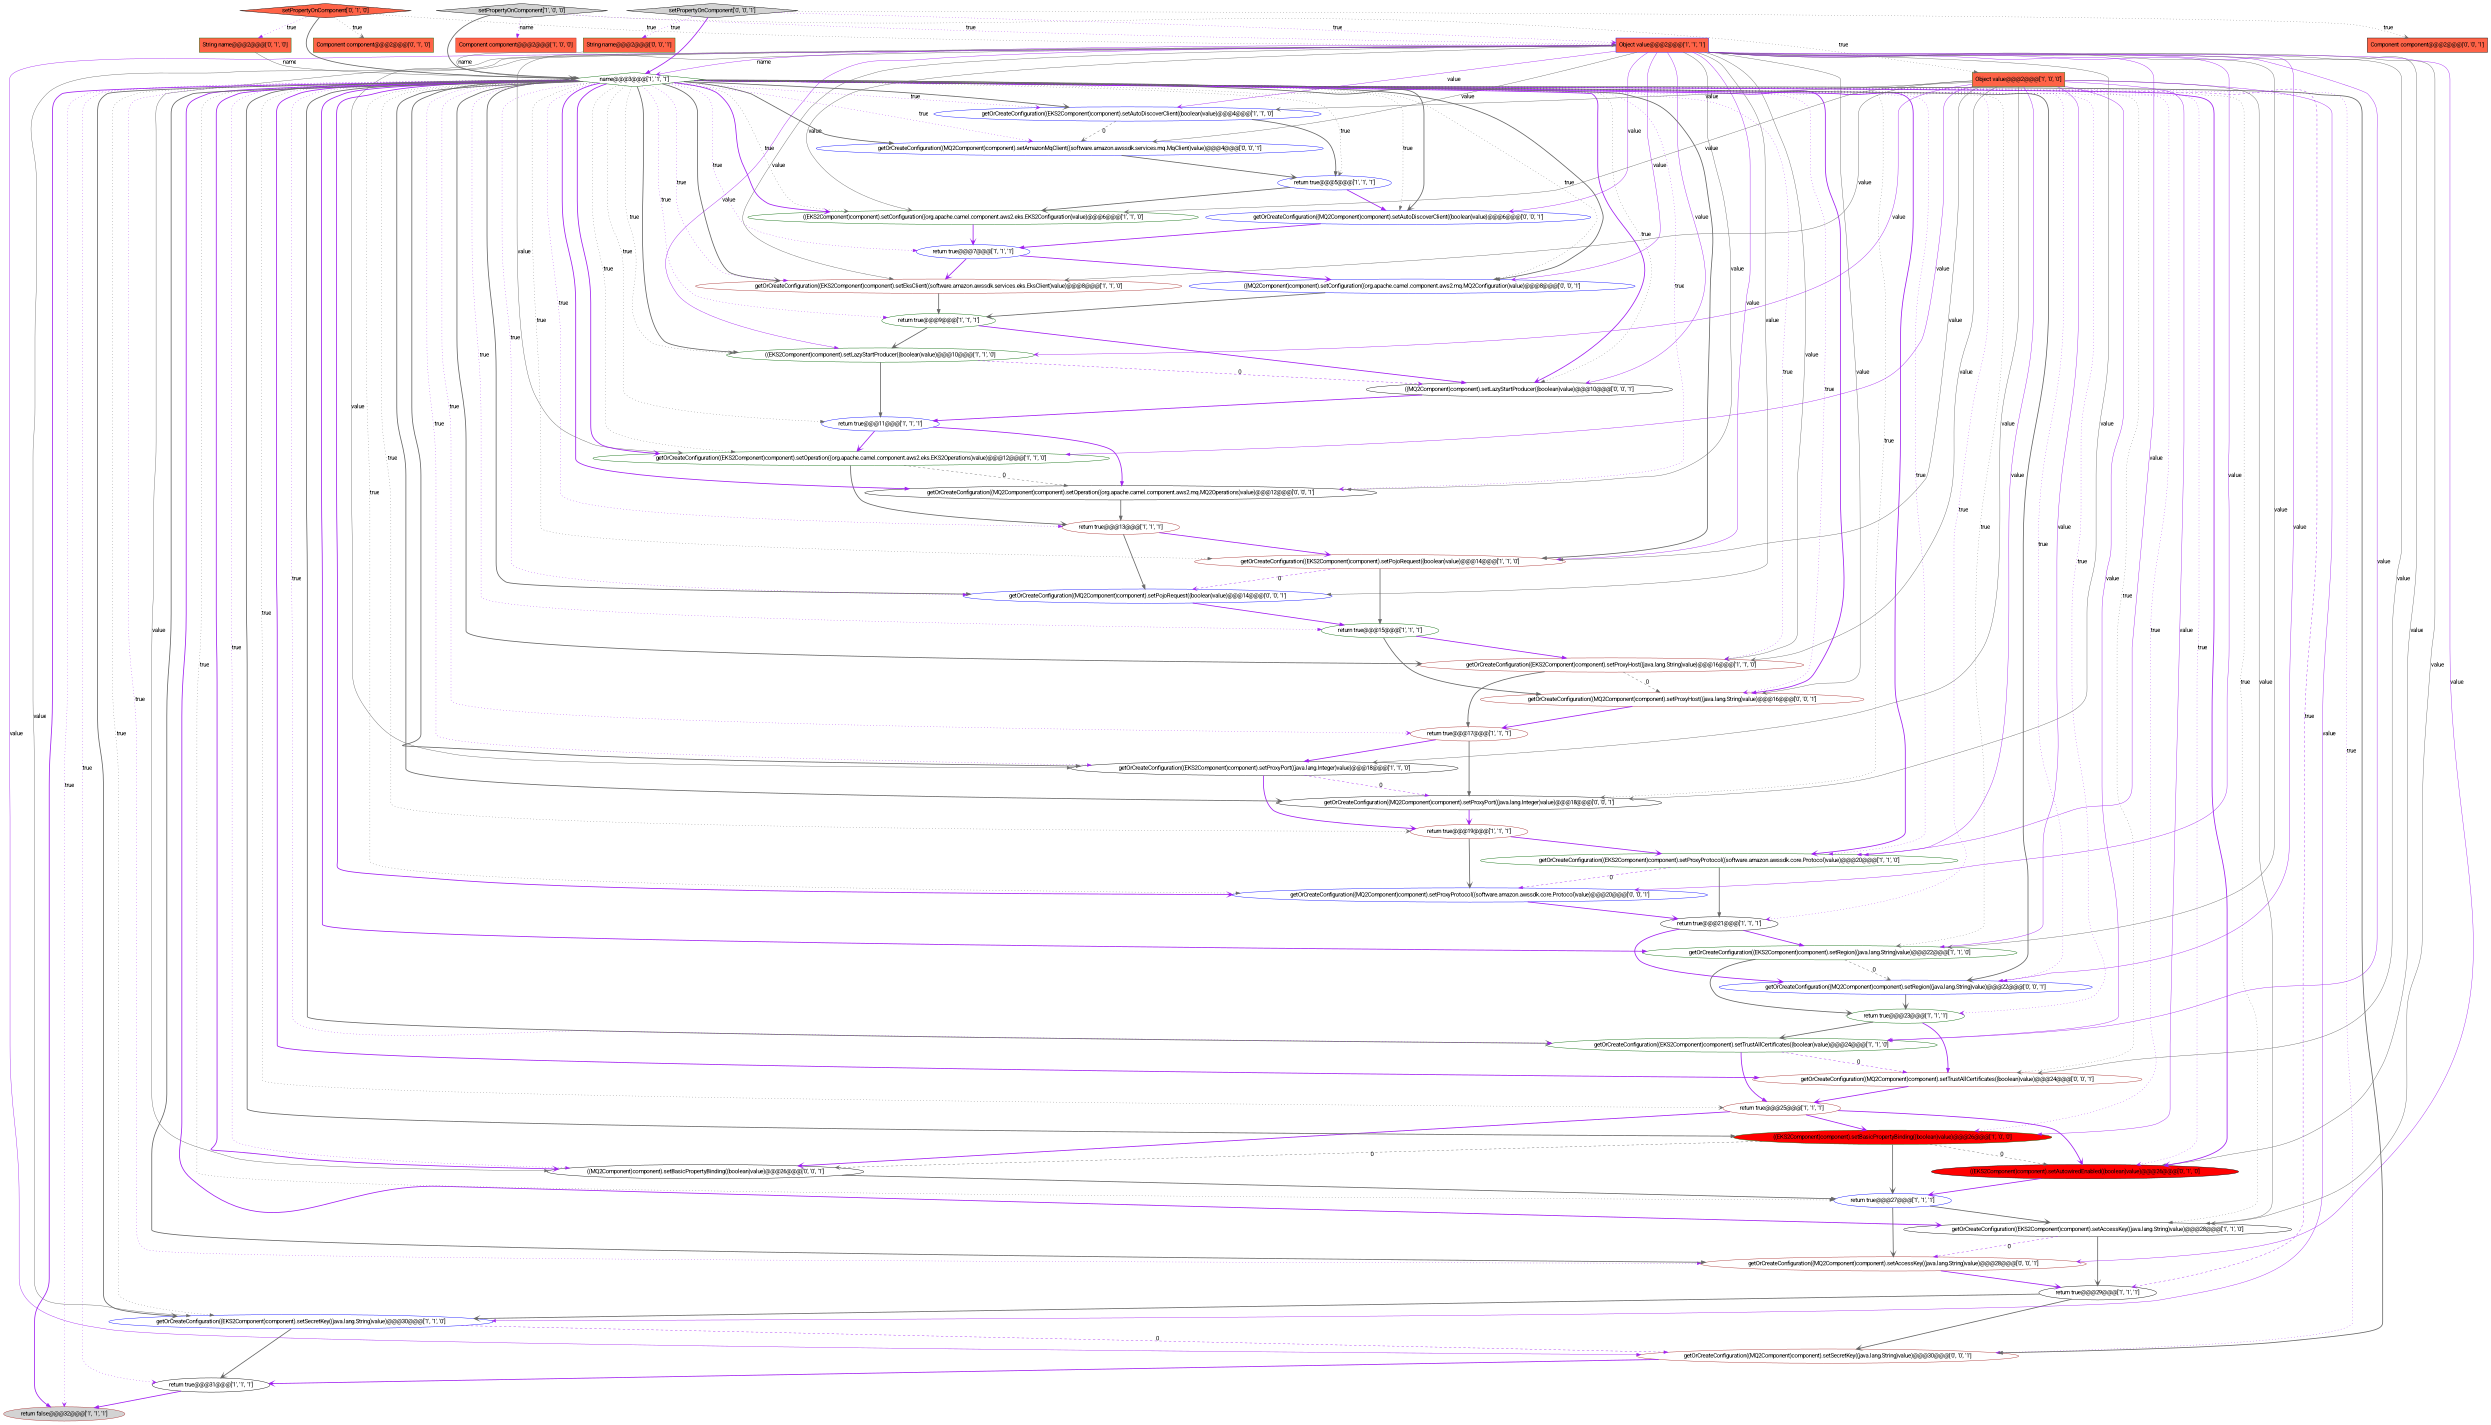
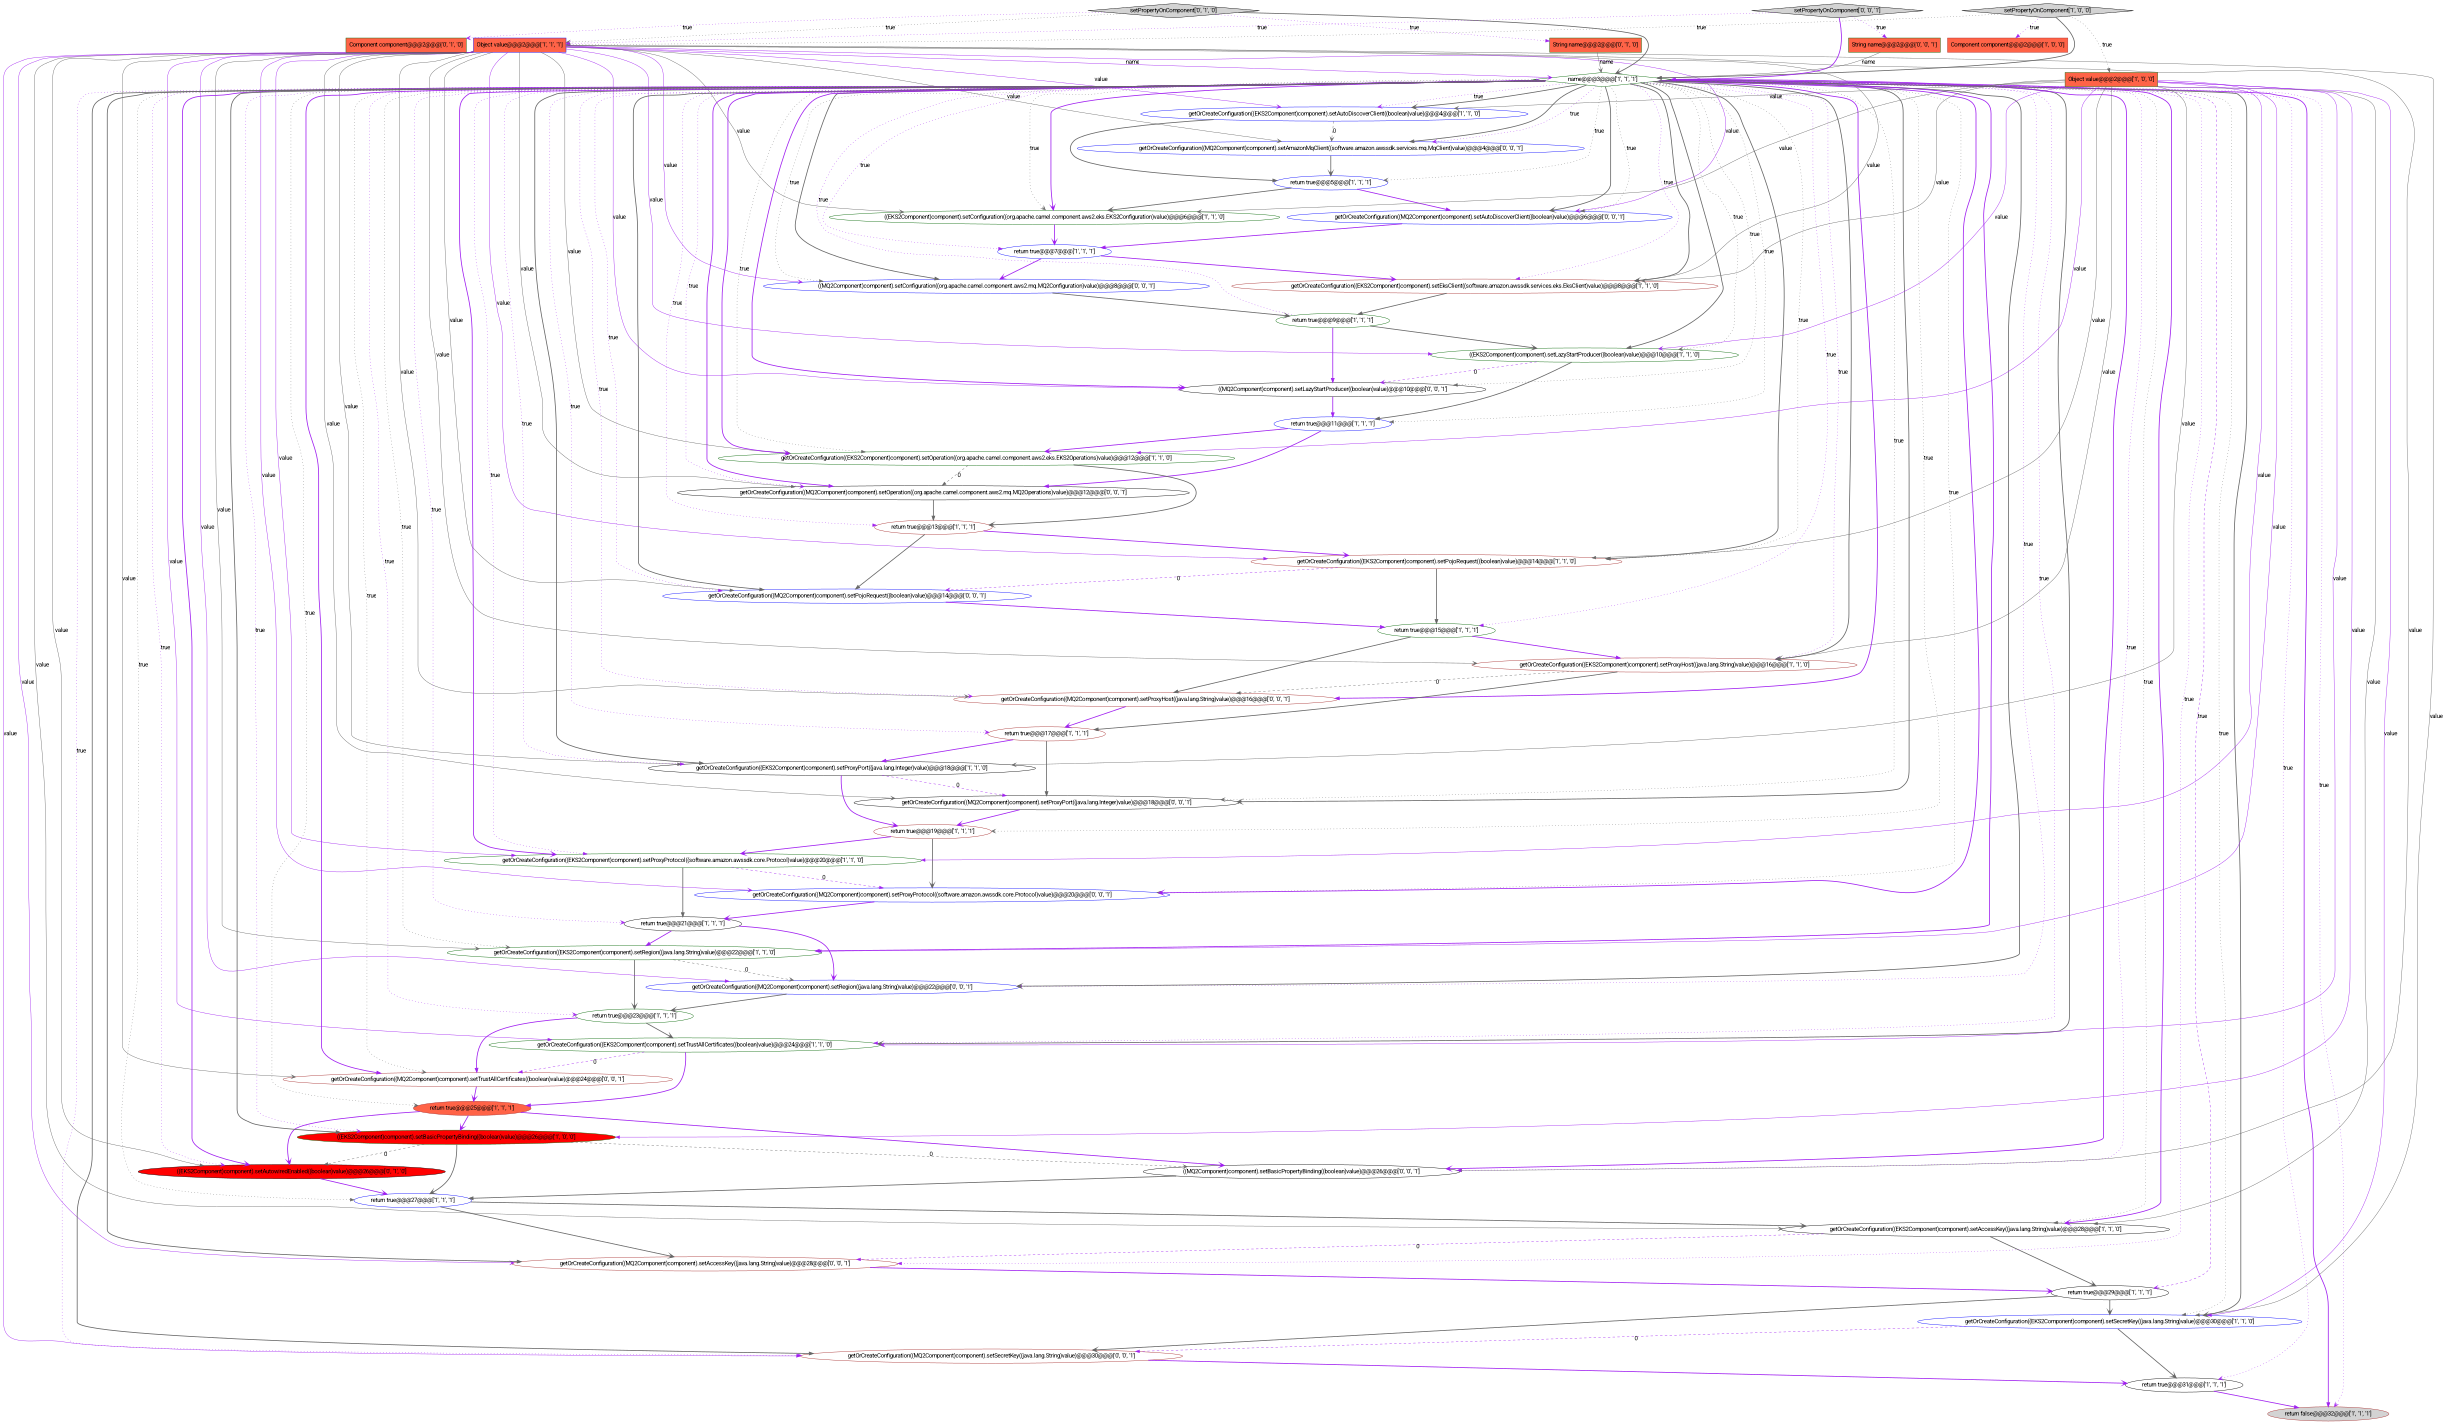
node "setPropertyOnComponent['0', '1', '0']": fillcolor tomato -> lightgray
edge "setPropertyOnComponent['0', '1', '0']" -> "Component component@@@2@@@['0', '1', '0']": color gray40 -> purple
edge "setPropertyOnComponent['1', '0', '0']" -> "Component component@@@2@@@['1', '0', '0']": label "name" -> "true"
edge "setPropertyOnComponent['1', '0', '0']" -> "Object value@@@2@@@['1', '1', '1']": color purple -> gray40
node "Component component@@@2@@@['0', '0', '1']": removed
edge "name@@@3@@@['1', '1', '1']" -> "return true@@@9@@@['1', '1', '1']": reversed
node "return true@@@25@@@['1', '1', '1']": fillcolor white -> tomato
